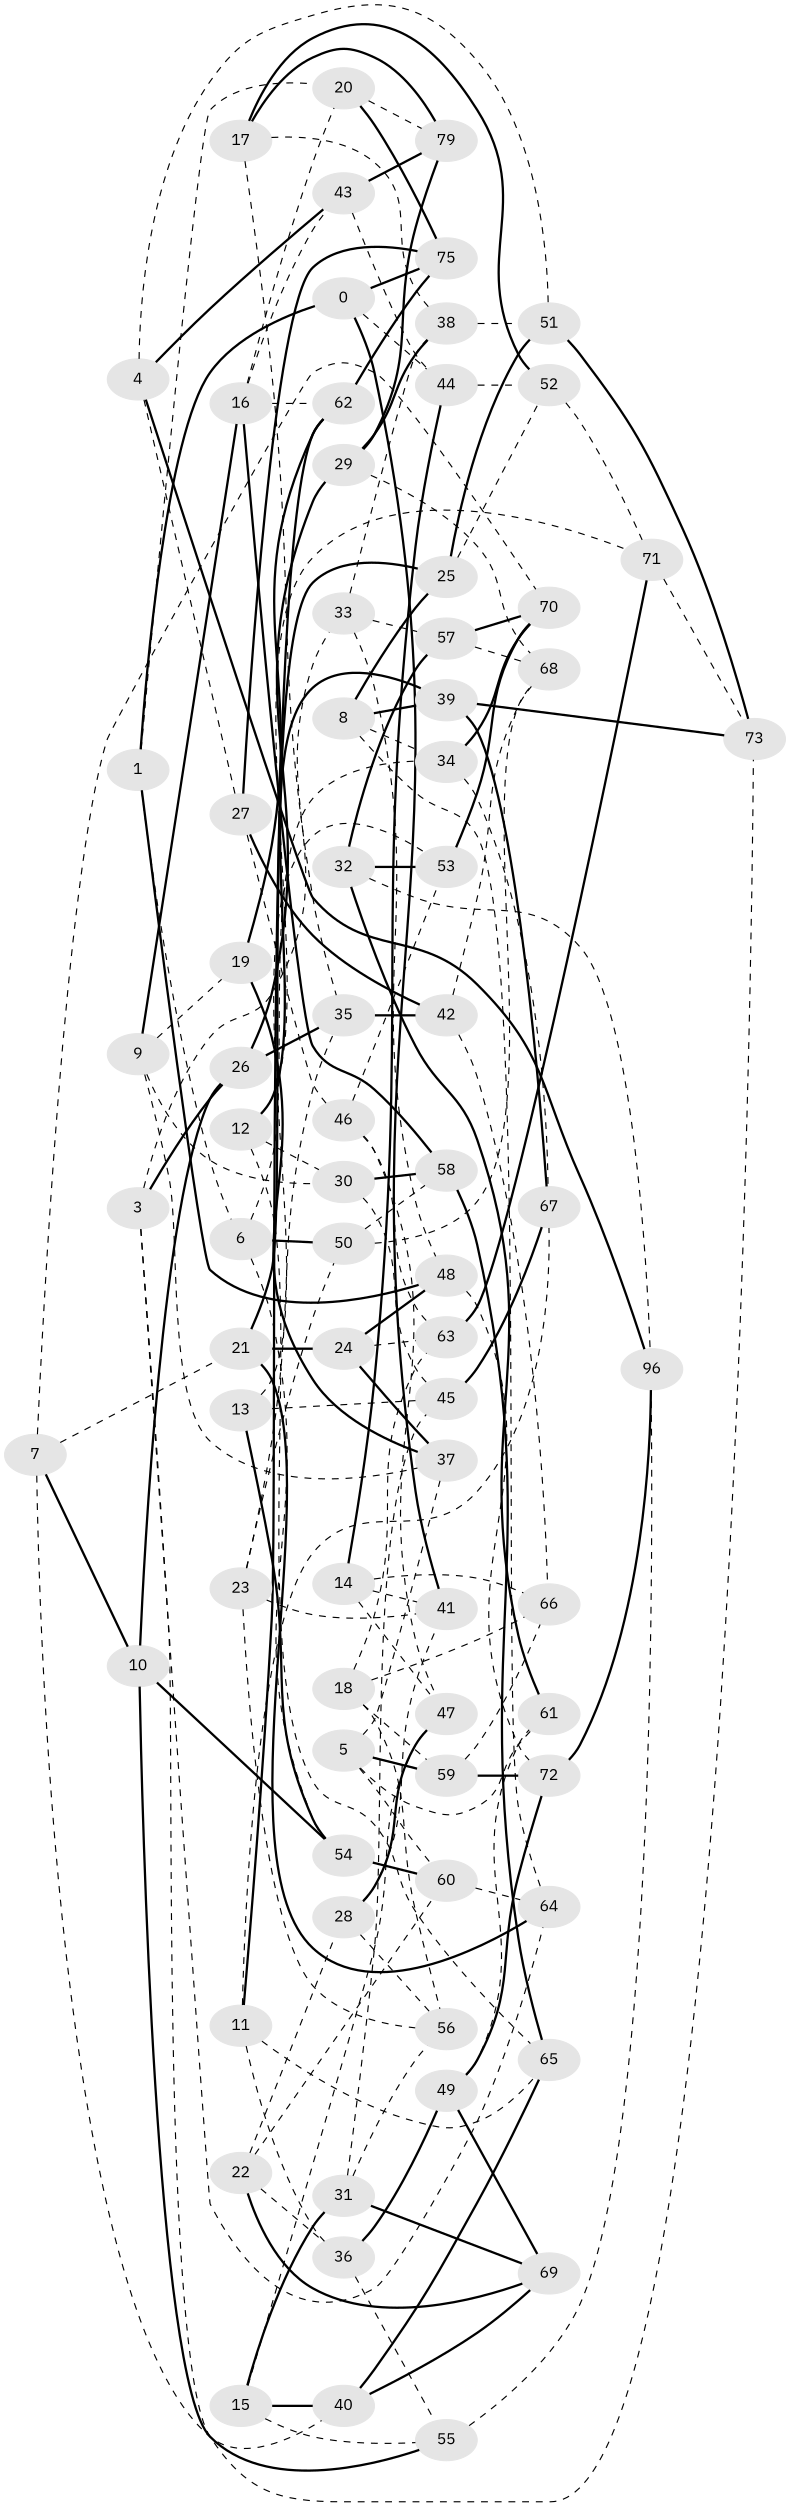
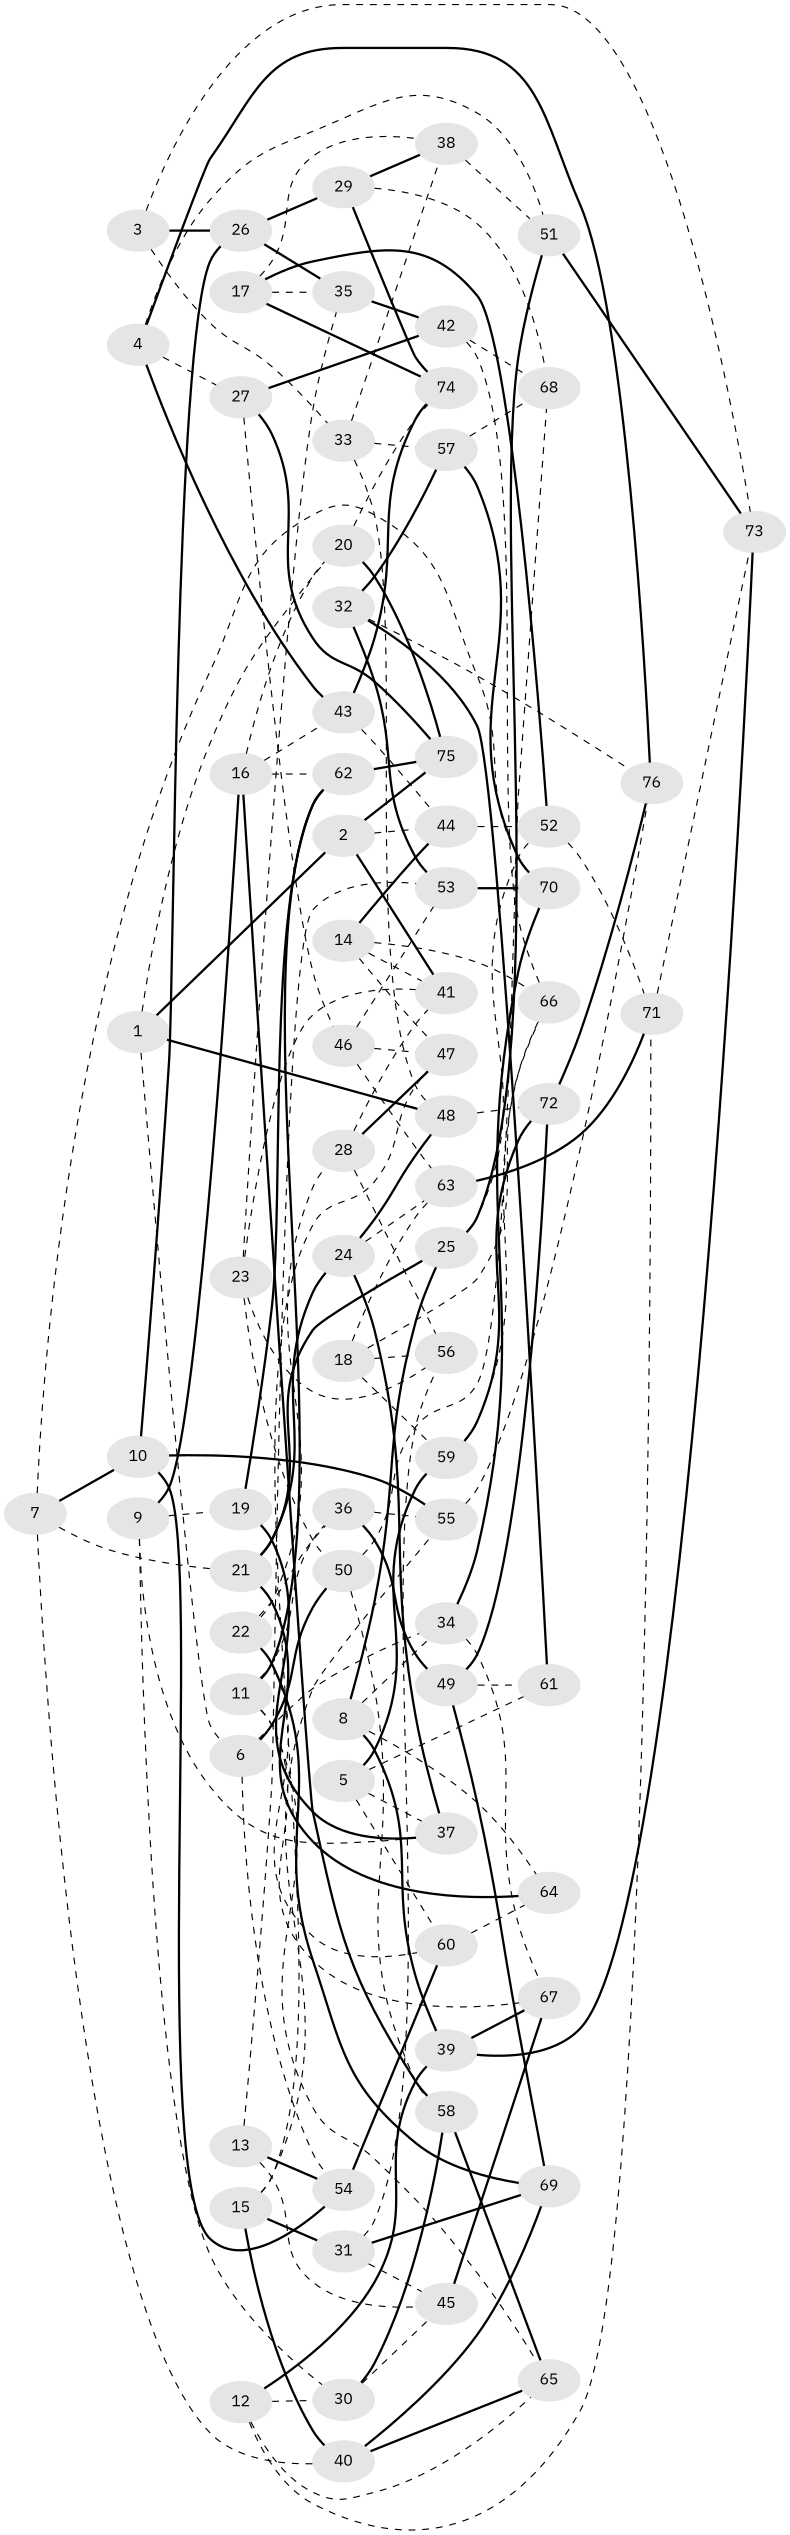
node "79": label "79" -> "74"
node "0": label "0" -> "2"
node "96": label "96" -> "76"
edge "3" -- "64": removed
